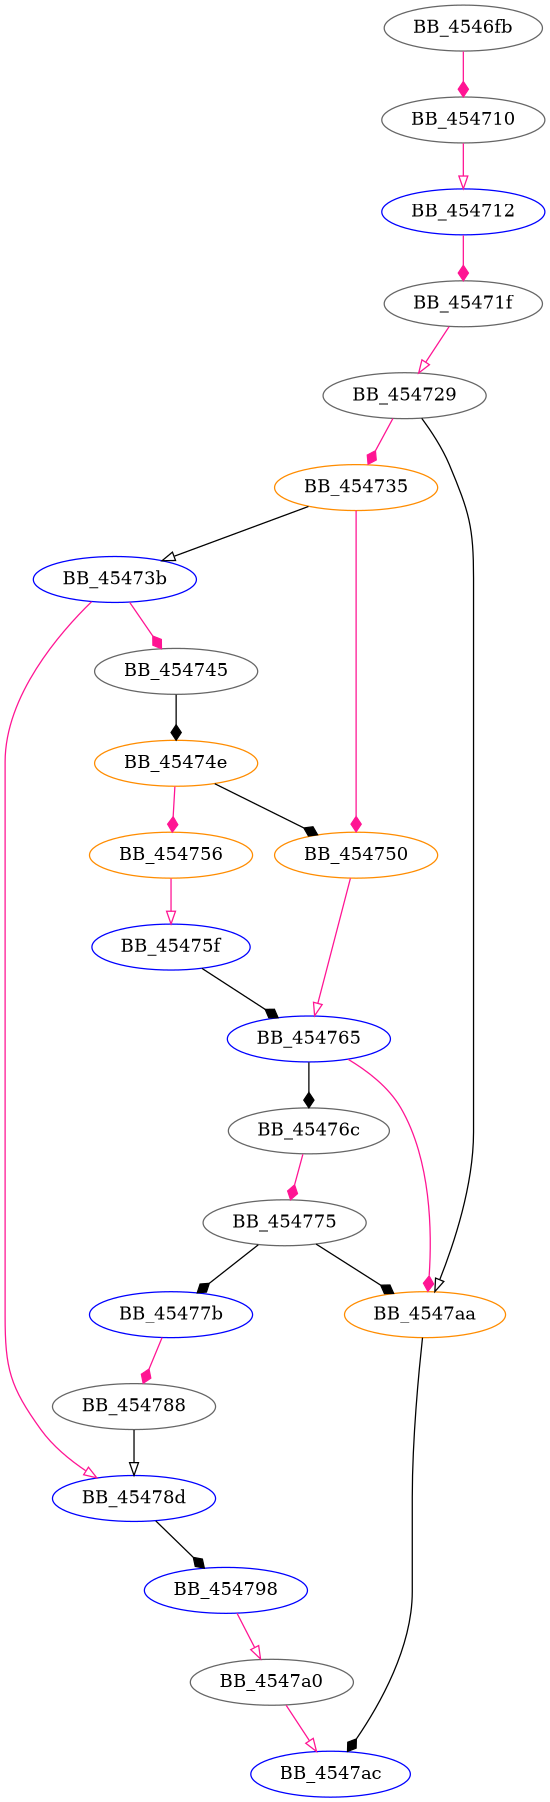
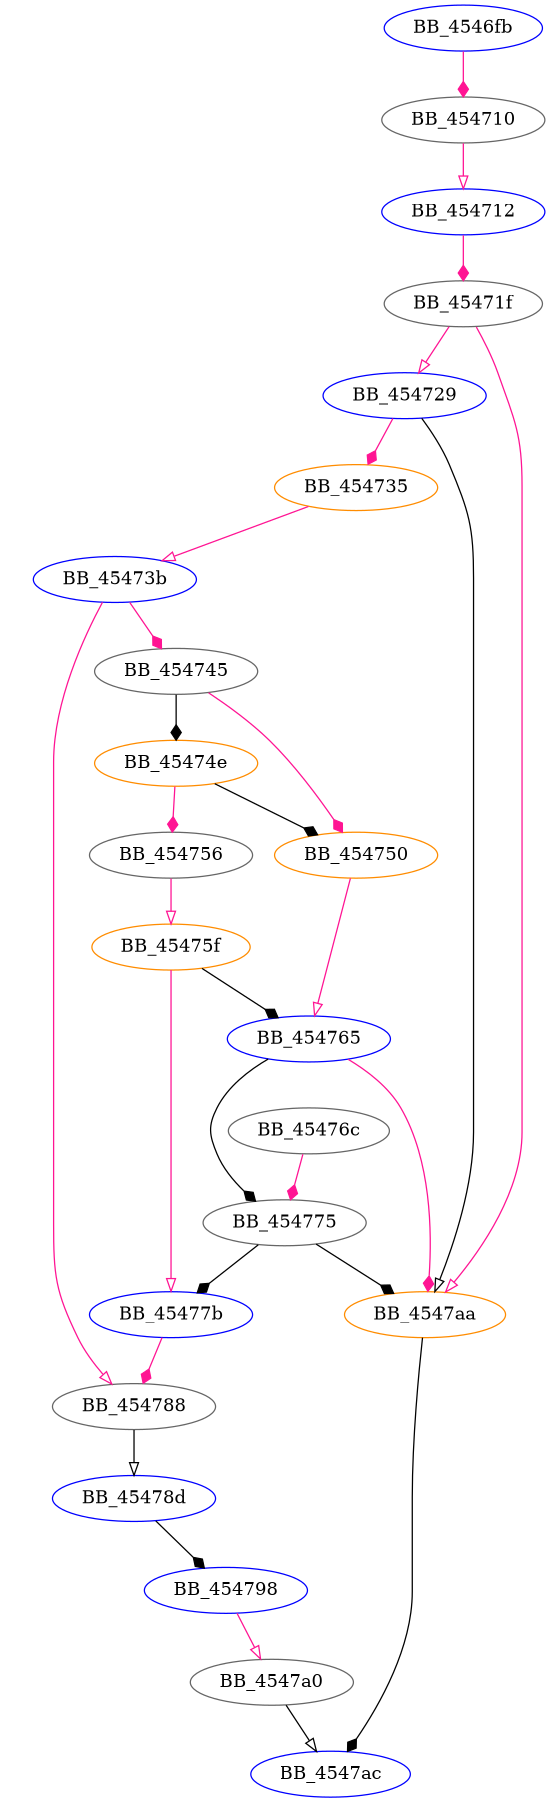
node "BB_4546fb": color gray40 -> blue
node "BB_454729": color gray40 -> blue
edge "BB_454735" -> "BB_45473b": color black -> deeppink
edge "BB_454735" -> "BB_454750": now "BB_454745" -> "BB_454750"
edge "BB_45471f" -> "BB_4547aa": added
node "BB_454756": color darkorange -> gray40
node "BB_45475f": color blue -> darkorange
edge "BB_45473b" -> "BB_45478d": now "BB_45473b" -> "BB_454788"
edge "BB_454765" -> "BB_45476c": now "BB_454765" -> "BB_454775"
edge "BB_45475f" -> "BB_45477b": added
edge "BB_4547a0" -> "BB_4547ac": color deeppink -> black
